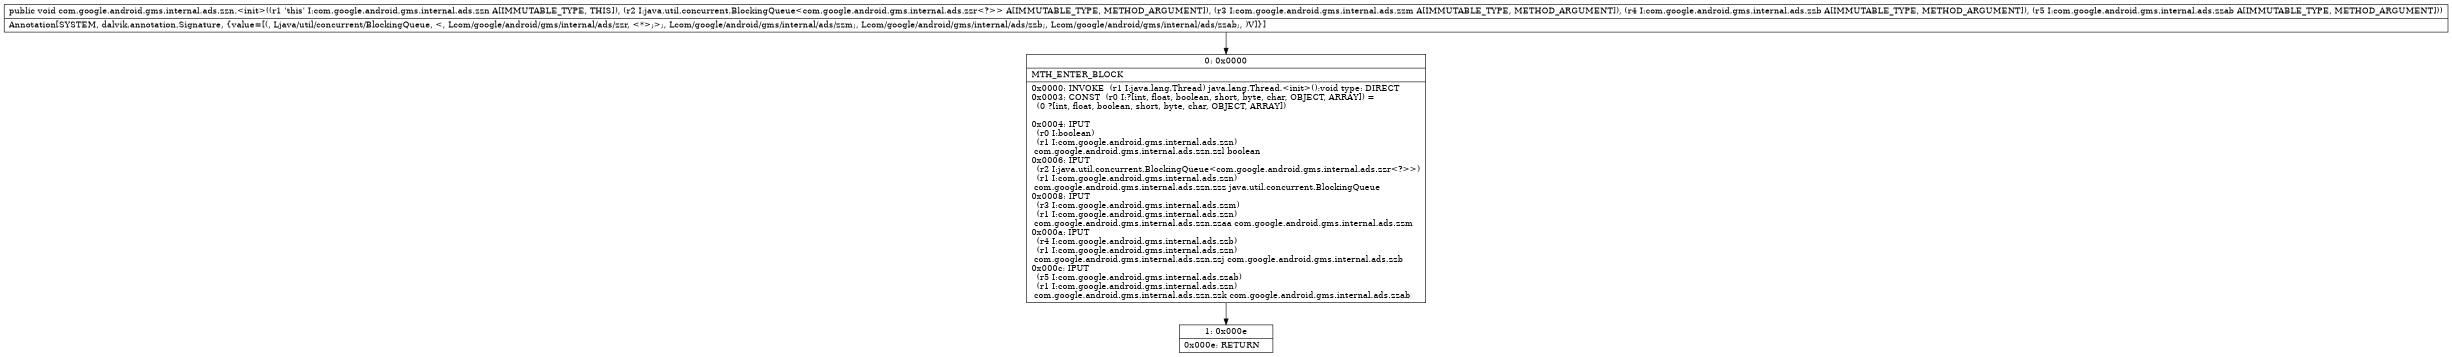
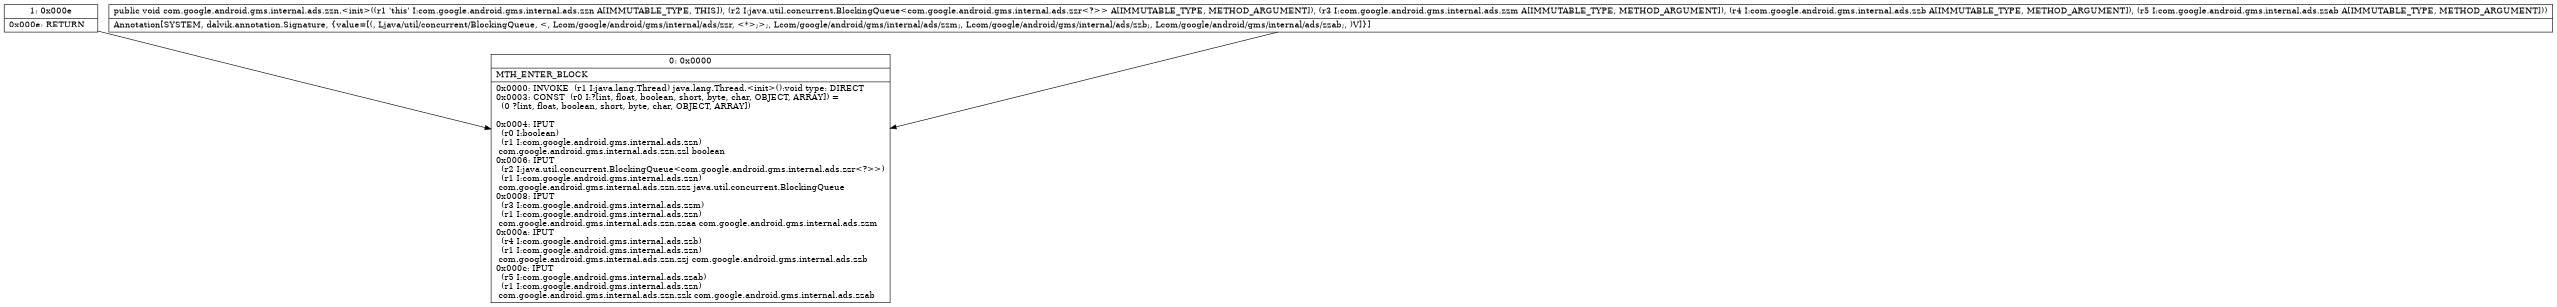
edge "0: 0x0000" -> "1: 0x000e": reversed
